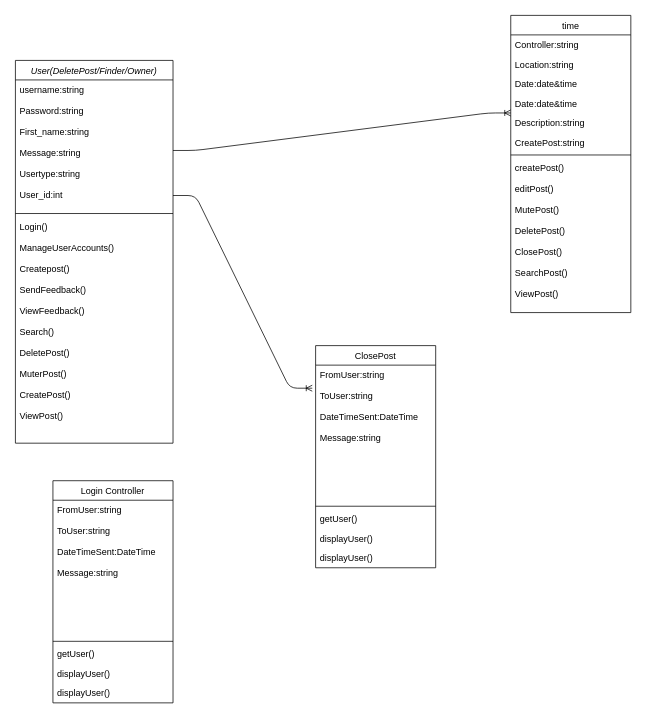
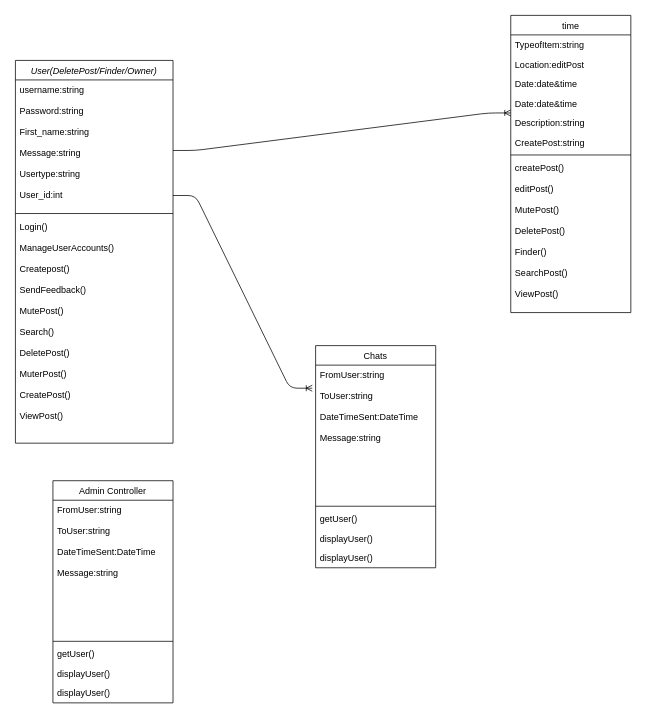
node "Controller:string": label "Controller:string" -> "TypeofItem:string"
node "Location:string": label "Location:string" -> "Location:editPost"
node "createPost() editPost() MutePost() DeletePost() ClosePost() SearchPost() ViewPost()": label "createPost() editPost() MutePost() DeletePost() ClosePost() SearchPost() ViewPost()" -> "createPost() editPost() MutePost() DeletePost() Finder() SearchPost() ViewPost()"
node "Login() ManageUserAccounts() Createpost() SendFeedback() ViewFeedback() Search() DeletePost() MuterPost() CreatePost() ViewPost()": label "Login() ManageUserAccounts() Createpost() SendFeedback() ViewFeedback() Search() DeletePost() MuterPost() CreatePost() ViewPost()" -> "Login() ManageUserAccounts() Createpost() SendFeedback() MutePost() Search() DeletePost() MuterPost() CreatePost() ViewPost()"
node "ClosePost": label "ClosePost" -> "Chats"
node "Login Controller": label "Login Controller" -> "Admin Controller"
